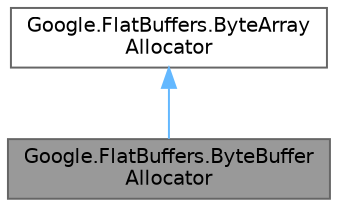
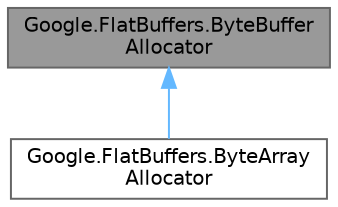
edge "Google.FlatBuffers.ByteBuffer Allocator" -> "Google.FlatBuffers.ByteArray Allocator": reversed
